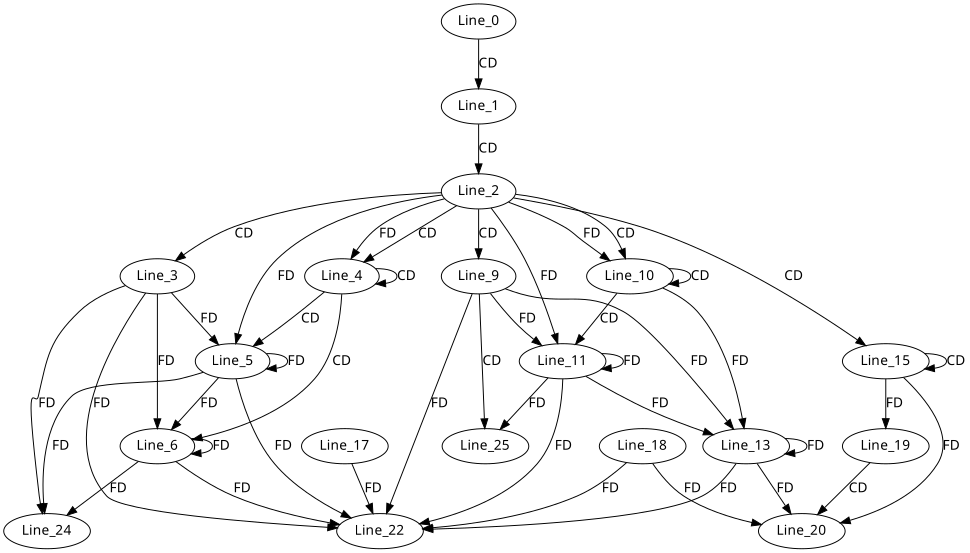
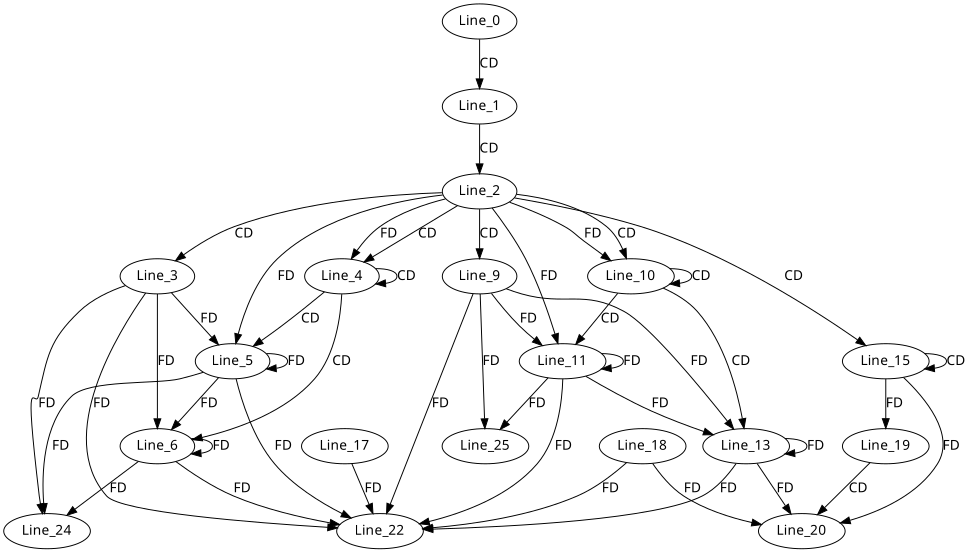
edge "Line_9" -> "Line_25": label "CD" -> "FD"
edge "Line_10" -> "Line_13": label "FD" -> "CD"
